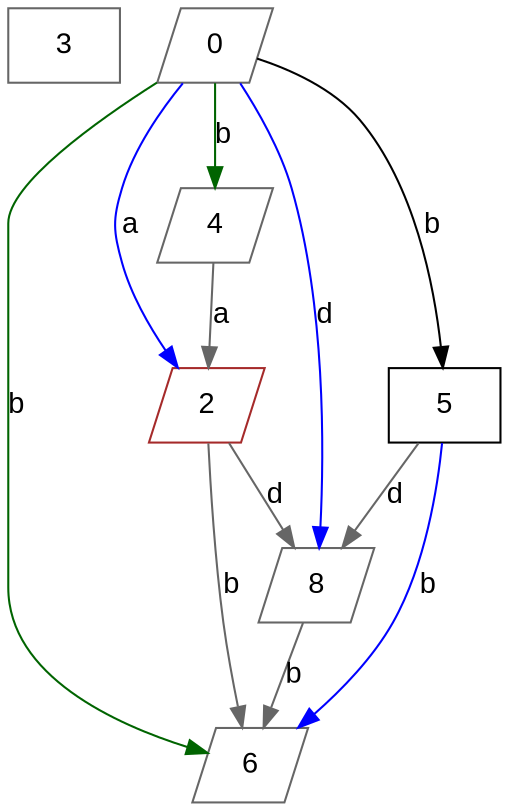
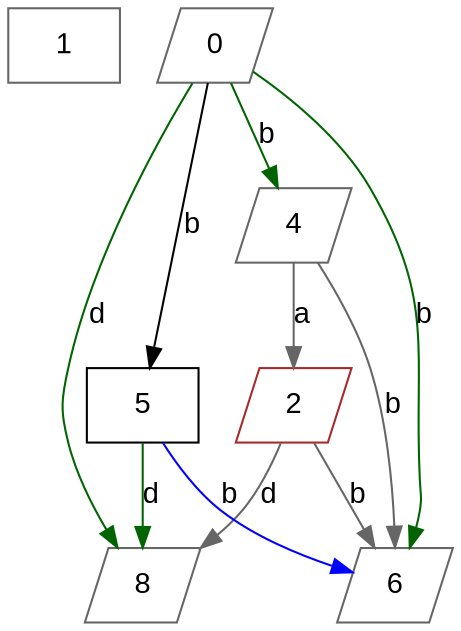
node "3": label "3" -> "1"
edge "0" -> "2": removed, label "a"
edge "0" -> "8": color blue -> darkgreen
edge "5" -> "8": color gray40 -> darkgreen
edge "8" -> "6": now "4" -> "6"
